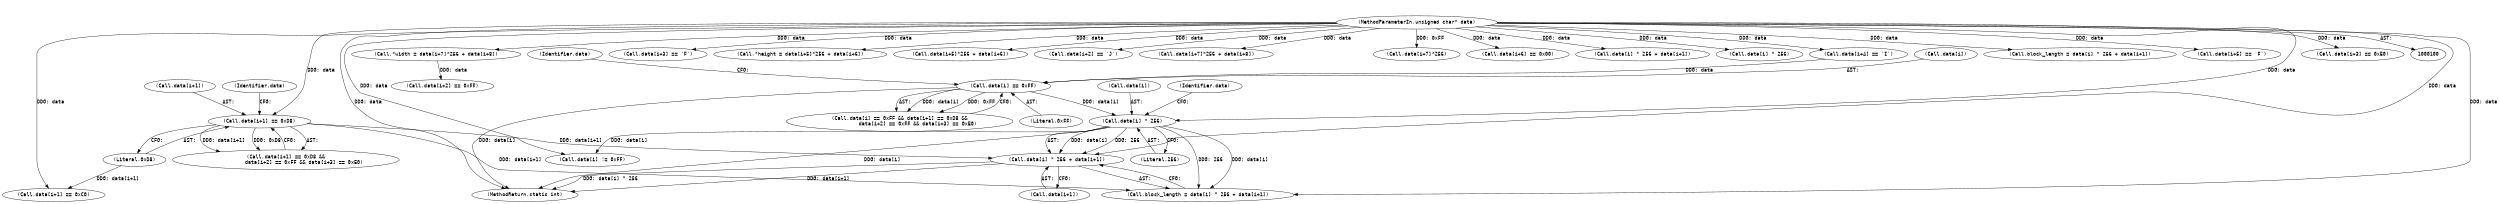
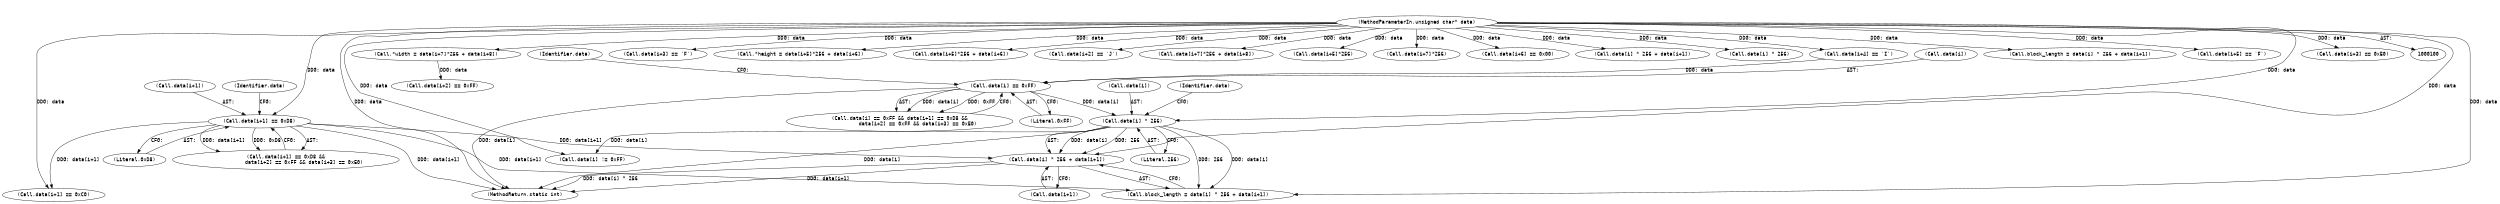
edge "(MethodParameterIn,unsigned char* data)" -> "(Call,data[i+7]*256)": label "DDG: 0xFF" -> "DDG: data"
node "(Call,data[i+5]*256)": added
edge "(Call,data[i] == 0xFF)" -> "(Literal,0xFF)": added, label "CFG:"
edge "(Call,data[i+1] == 0xD8)" -> "(MethodReturn,static int)": added, label "DDG: data[i+1]"
edge "(Literal,0xD8)" -> "(Call,data[i+1] == 0xC0)": now "(Call,data[i+1] == 0xD8)" -> "(Call,data[i+1] == 0xC0)"
